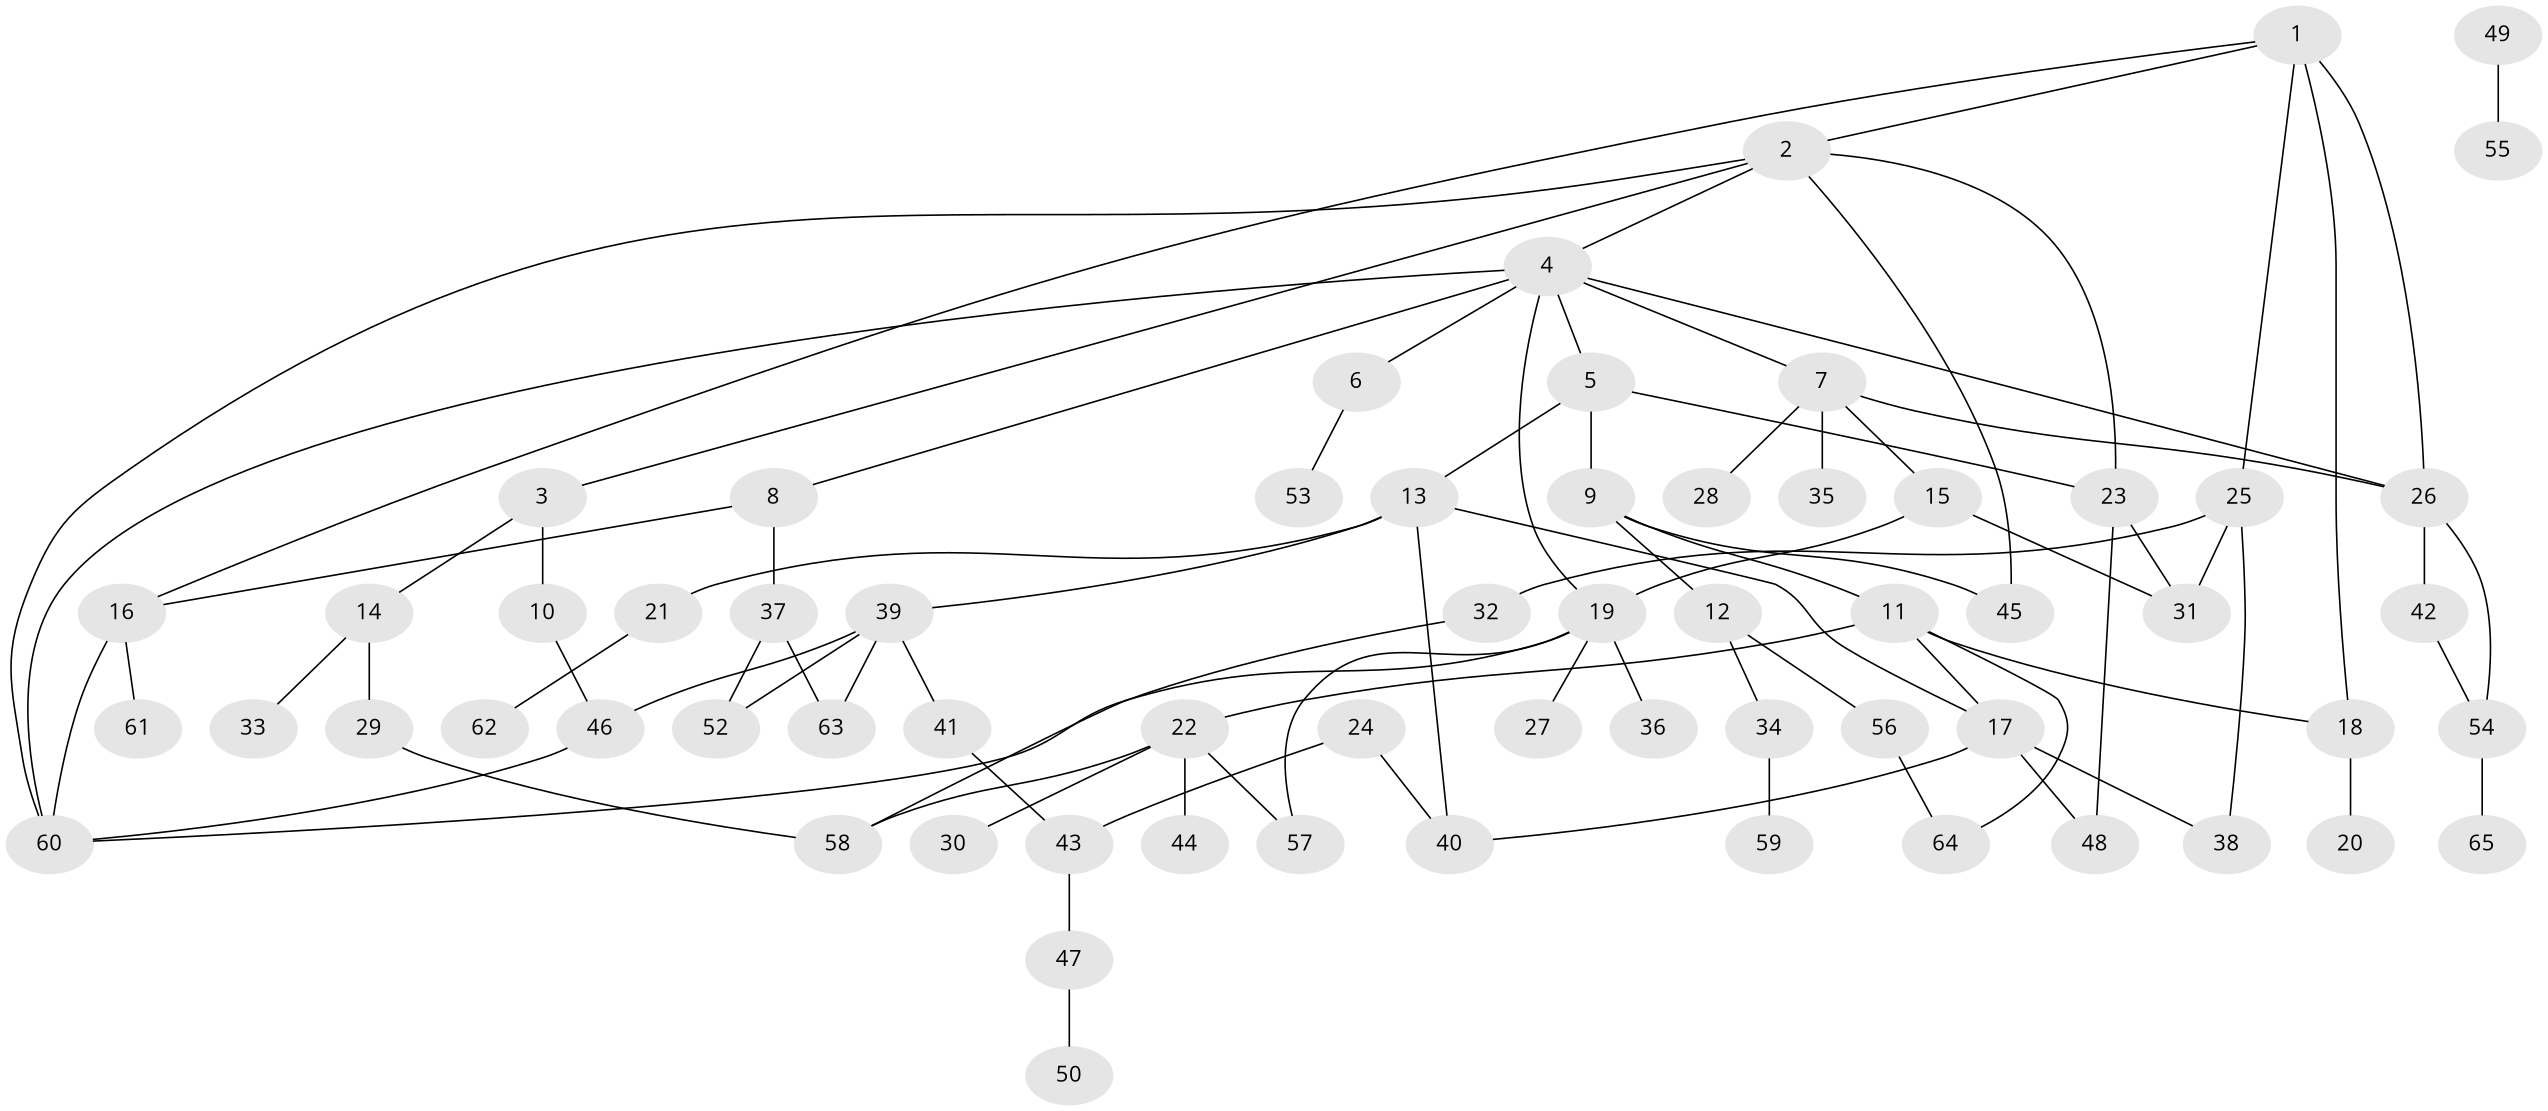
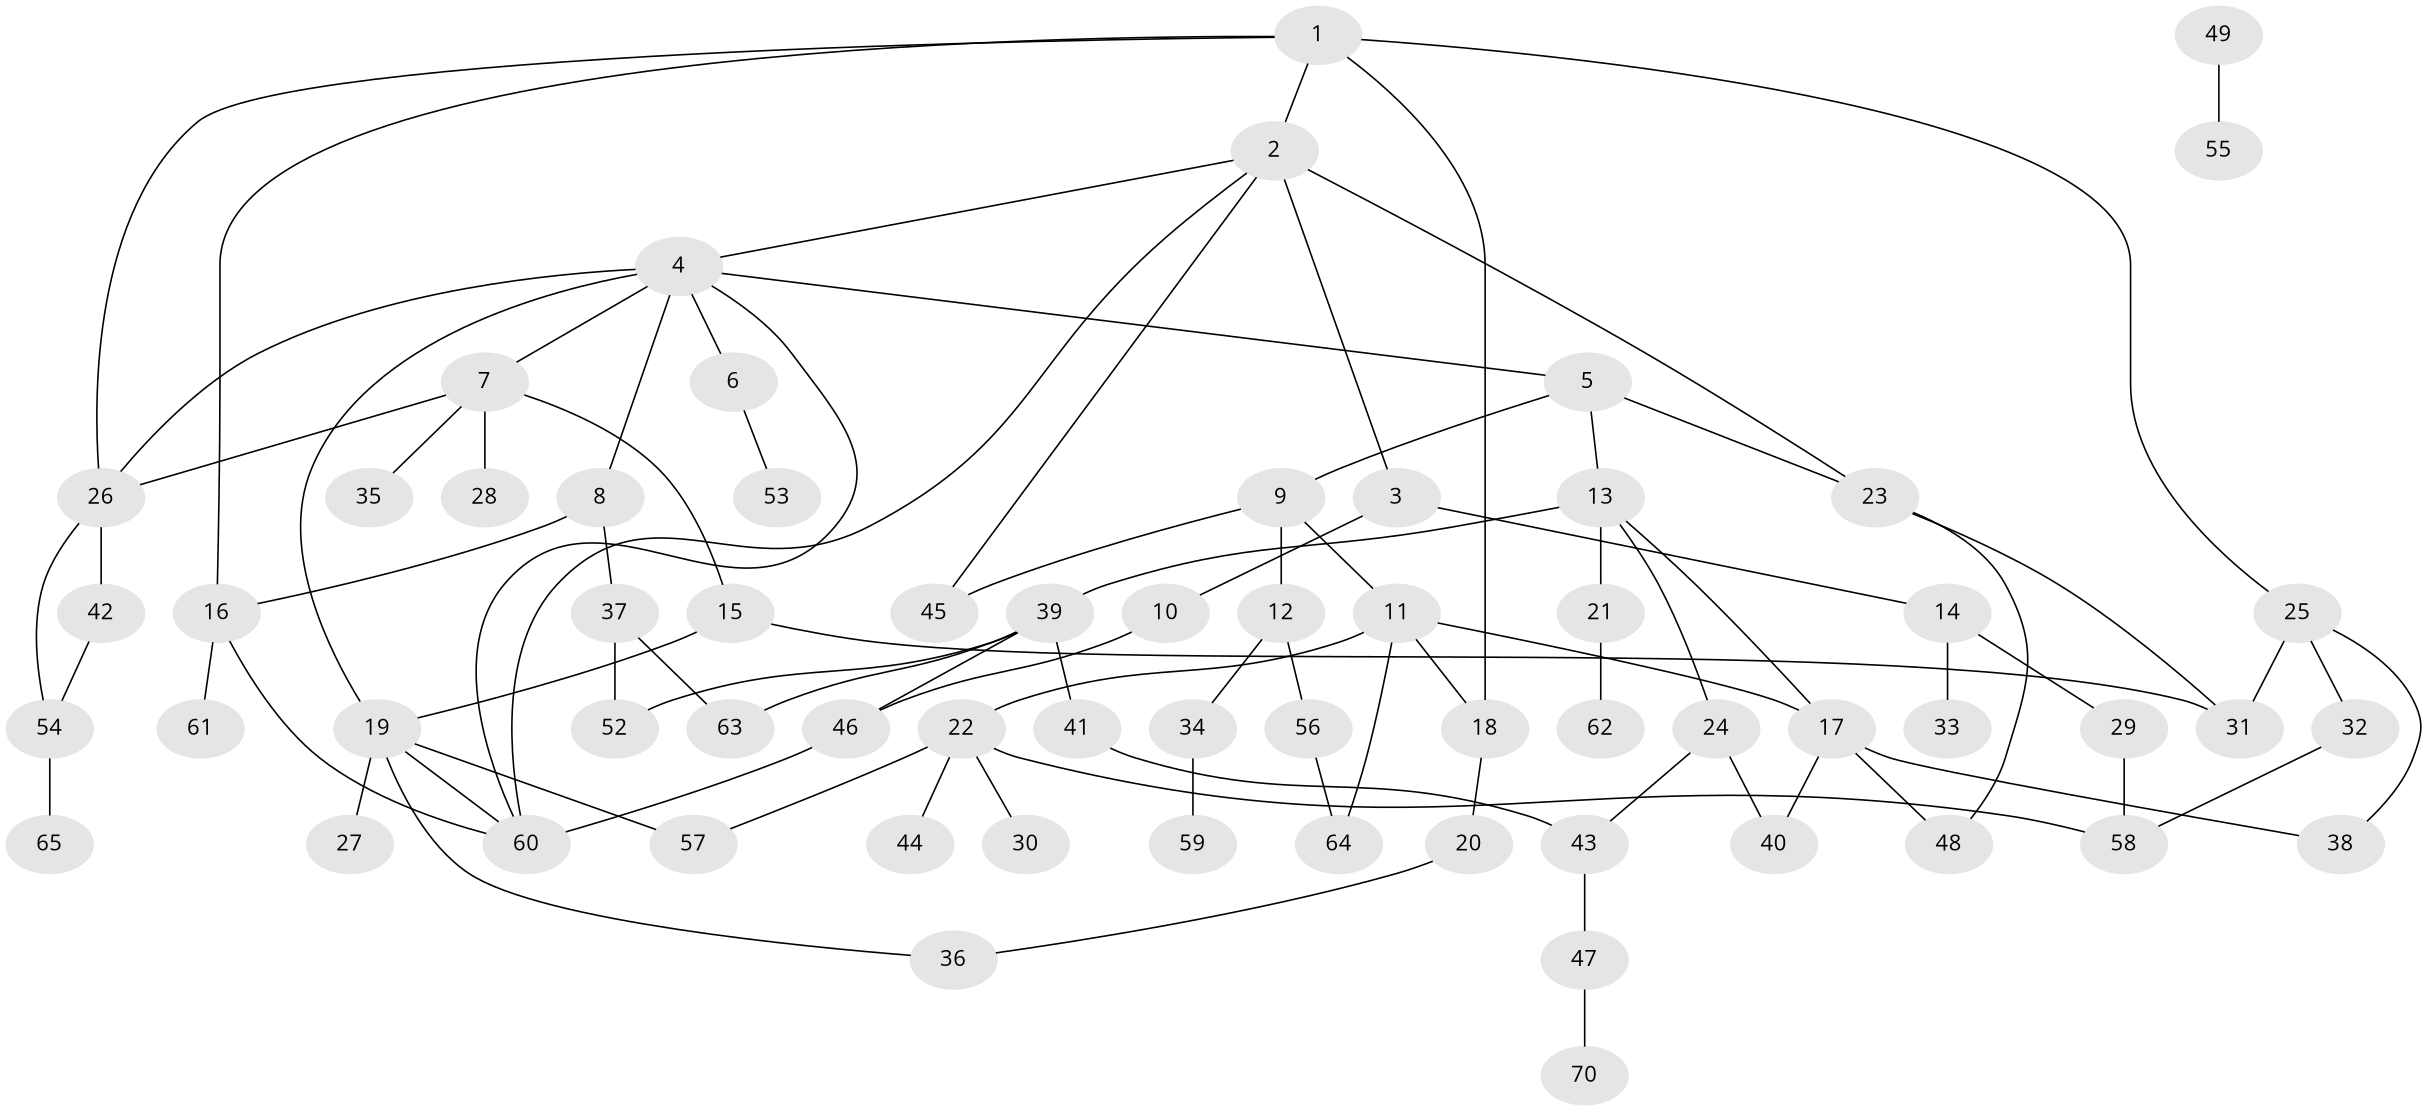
edge "13" -- "40": now "13" -- "24"
edge "20" -- "36": added
node "50": label "50" -> "70"
